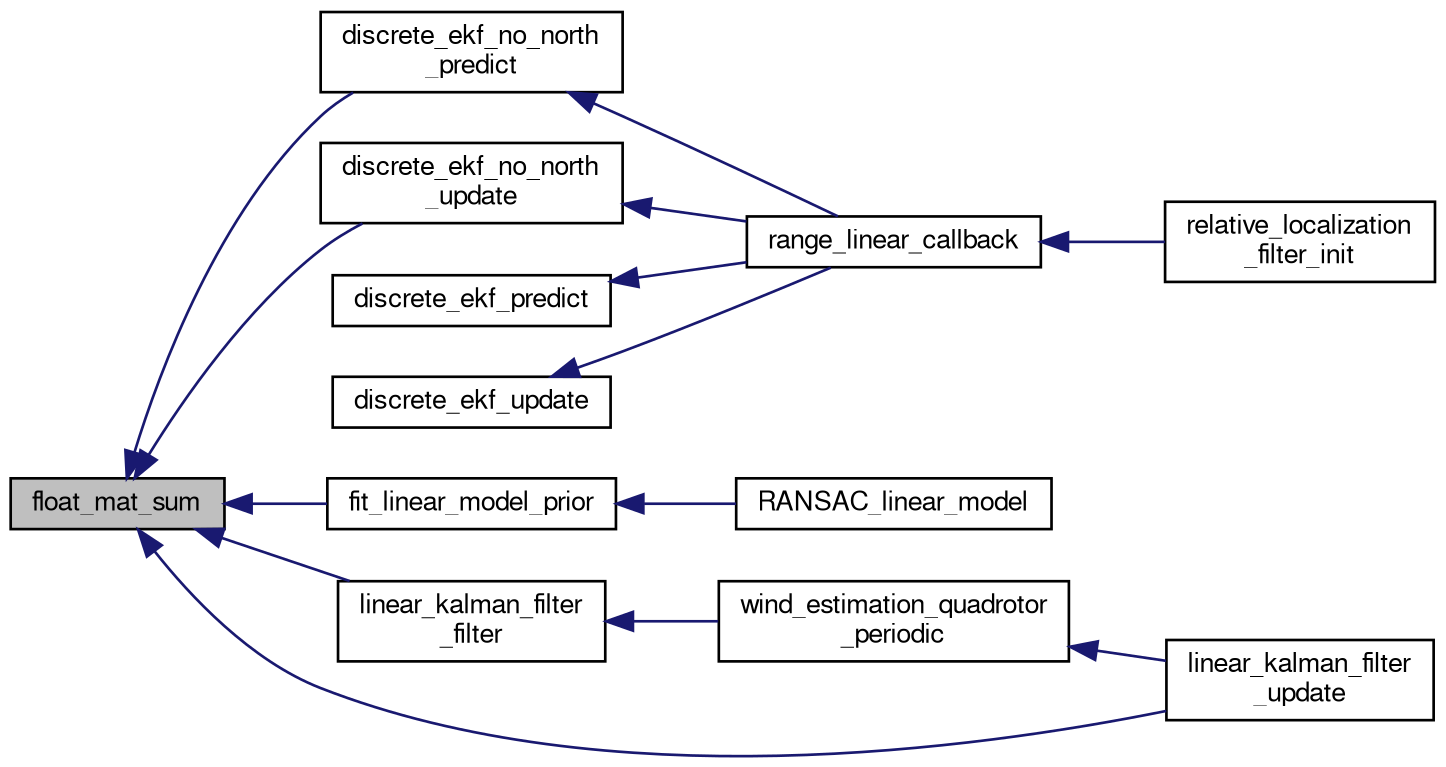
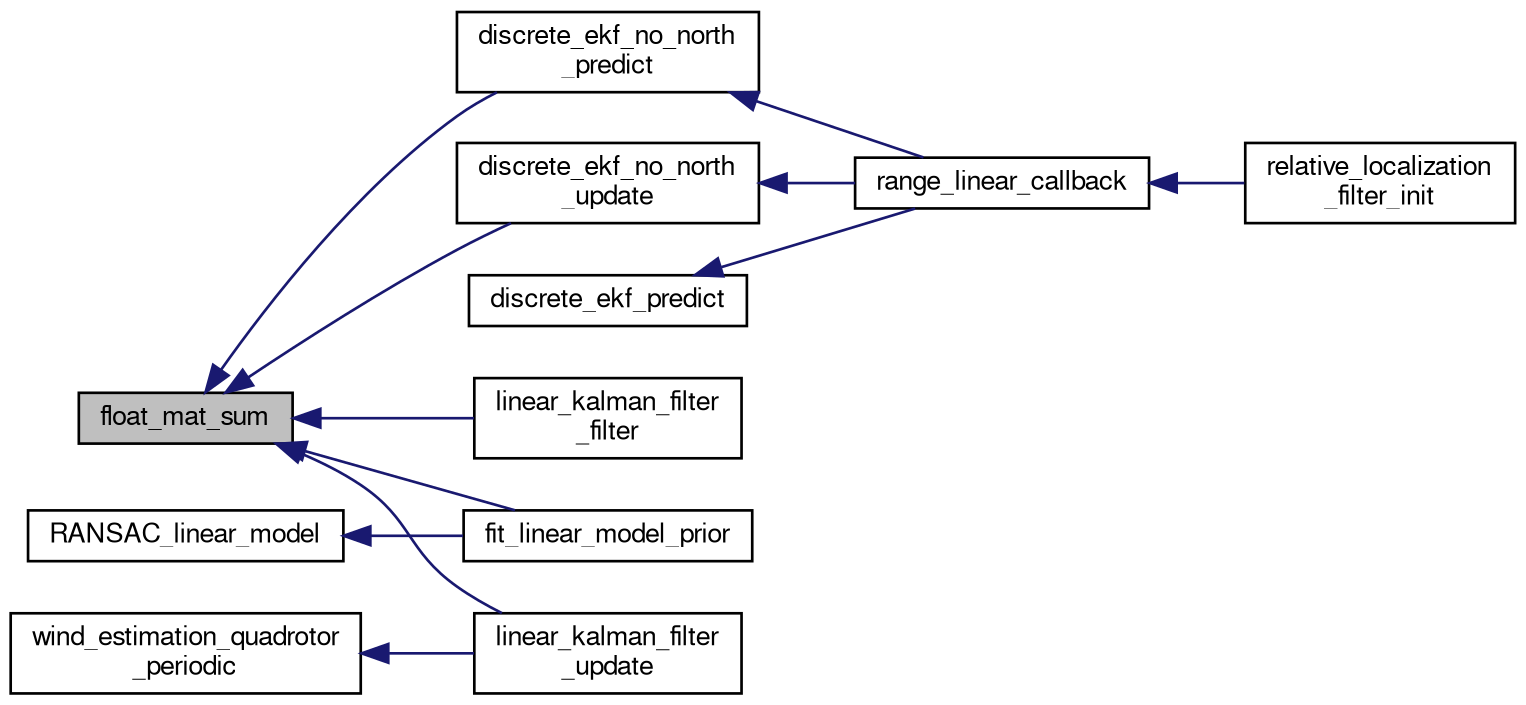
node "discrete_ekf_update": removed
edge "RANSAC_linear_model" -> "fit_linear_model_prior": reversed
edge "wind_estimation_quadrotor _periodic" -> "linear_kalman_filter _filter": removed
